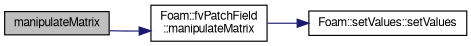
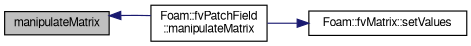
node "Foam::setValues::setValues": label "Foam::setValues::setValues" -> "Foam::fvMatrix::setValues"
edge "manipulateMatrix" -> "Foam::fvPatchField ::manipulateMatrix": reversed
